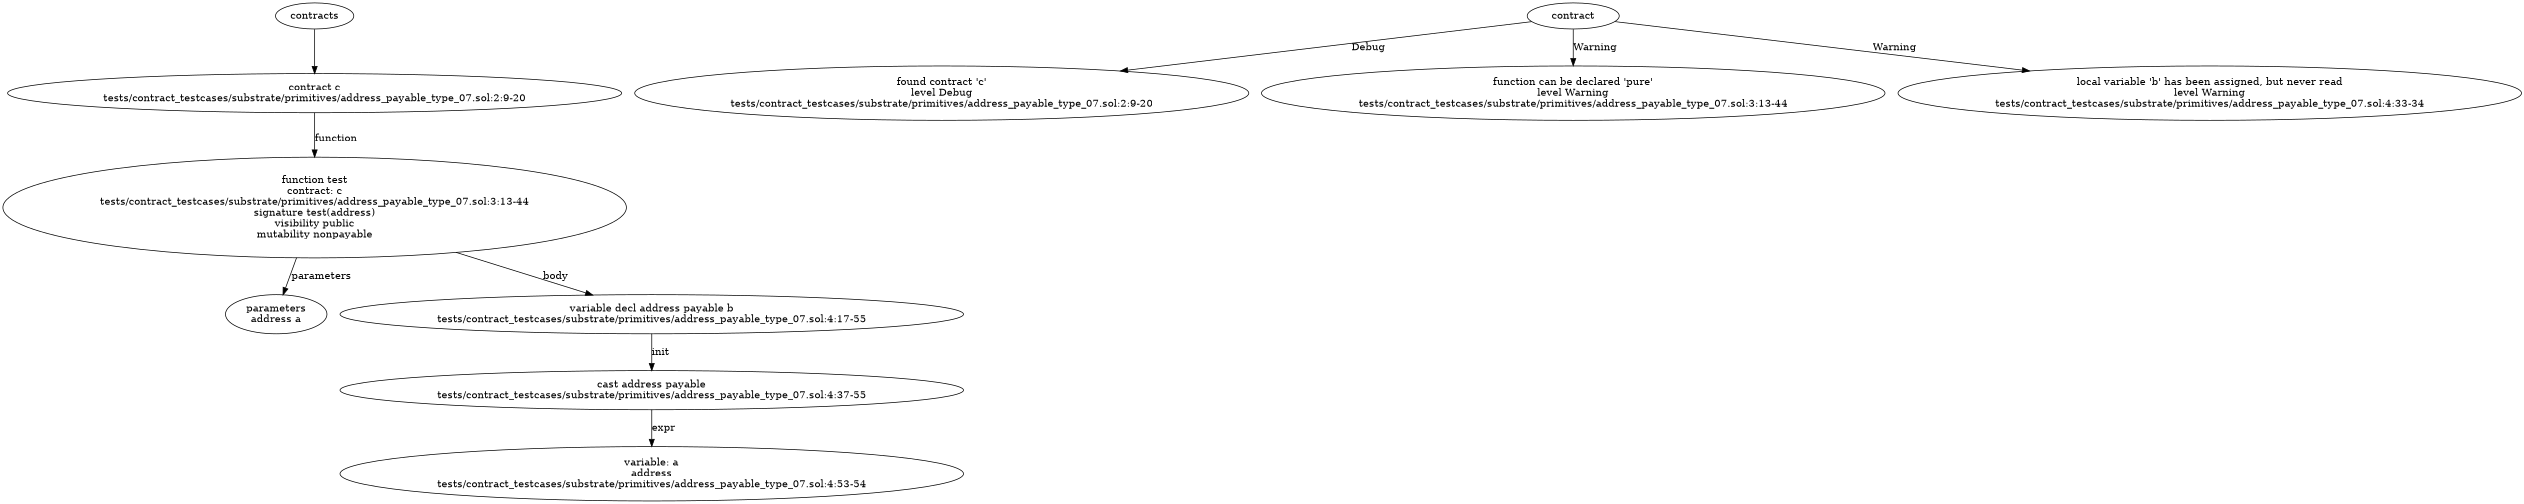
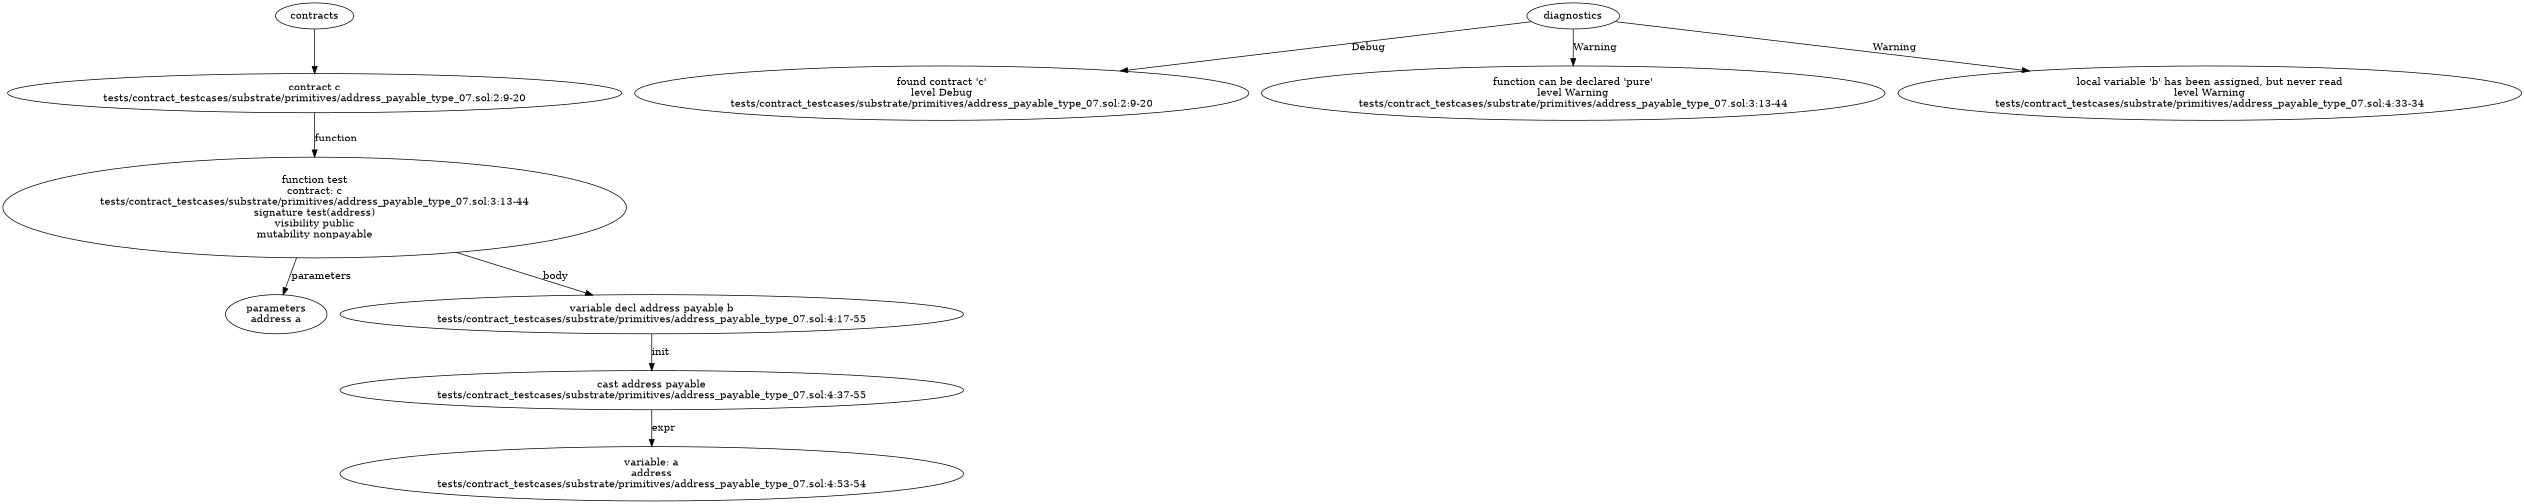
node "contract": label "contract" -> "diagnostics"
